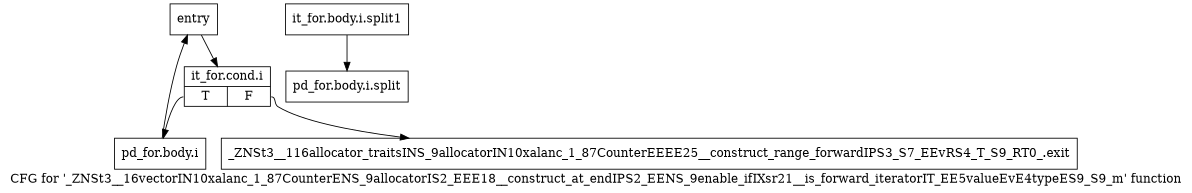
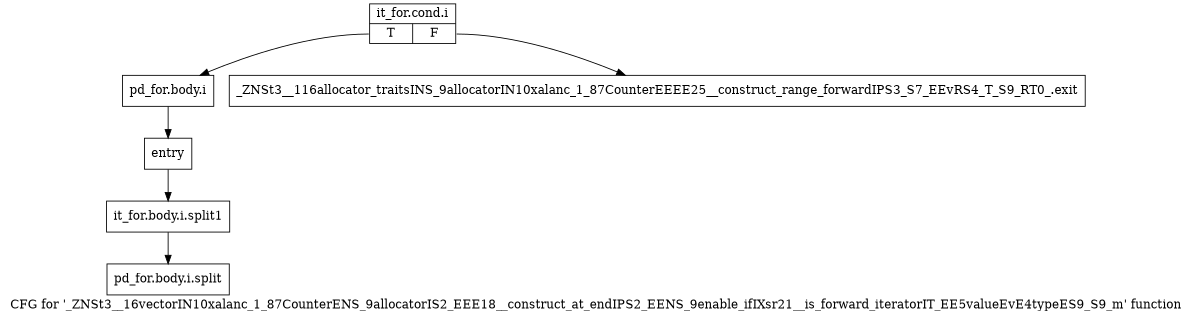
edge "entry" -> "it_for.cond.i": now "entry" -> "it_for.body.i.split1"
